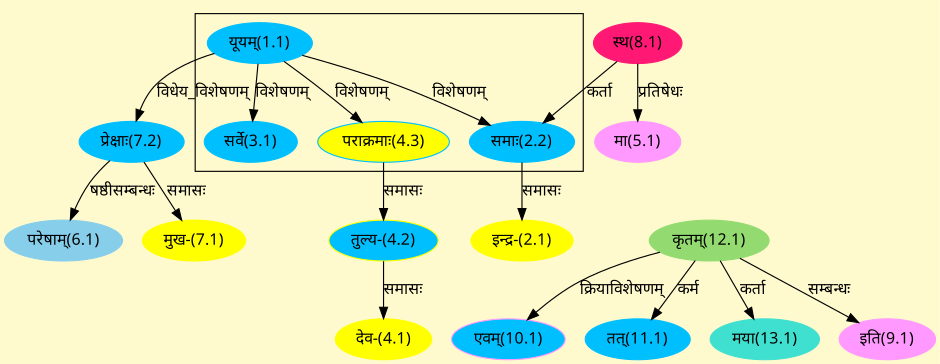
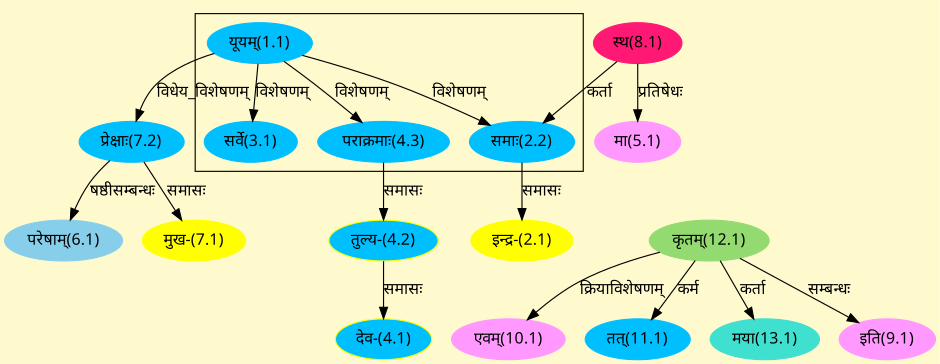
node "पराक्रमाः(4.3)": fillcolor #ffff00 -> #00bfff
node "देव-(4.1)": fillcolor #ffff00 -> #00bfff
node "एवम्(10.1)": fillcolor #00bfff -> #ff99ff
